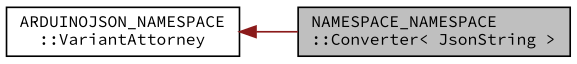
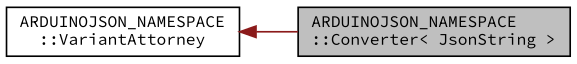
node "NAMESPACE_NAMESPACE ::Converter< JsonString >": label "NAMESPACE_NAMESPACE ::Converter< JsonString >" -> "ARDUINOJSON_NAMESPACE ::Converter< JsonString >"
